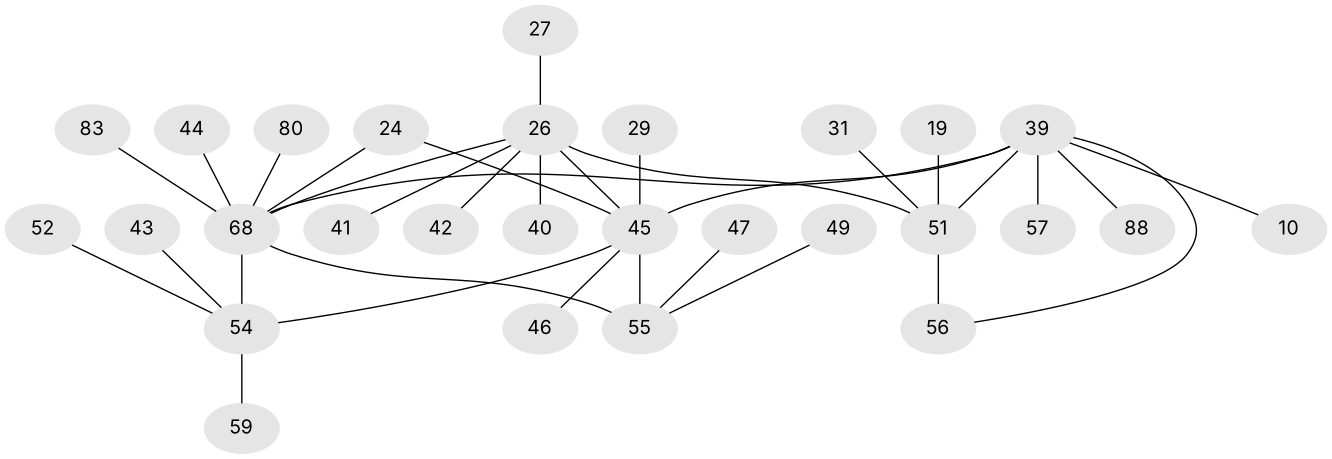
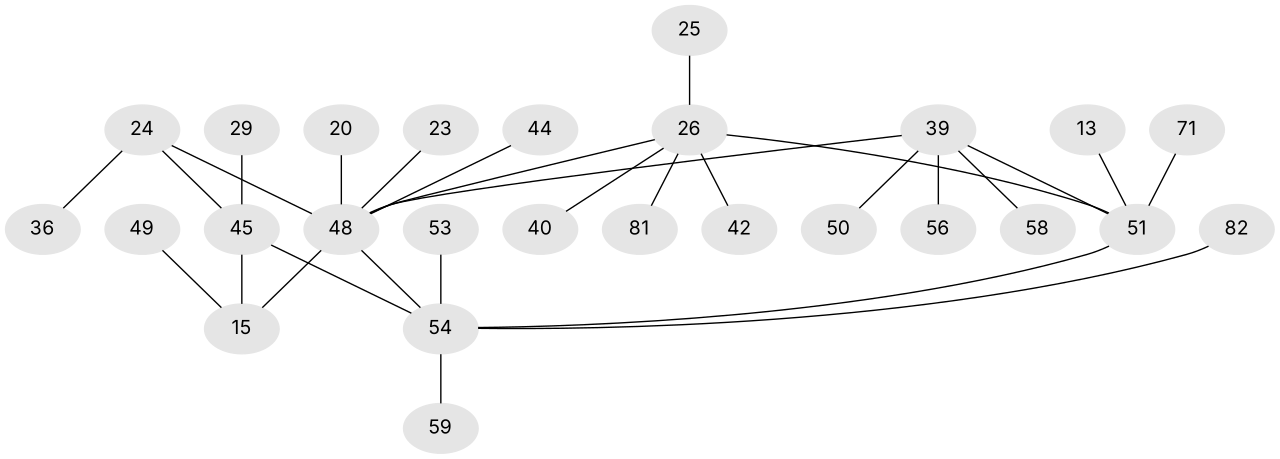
node "27": label "27" -> "25"
node "83": label "83" -> "23"
node "80": label "80" -> "20"
node "31": label "31" -> "71"
node "19": label "19" -> "13"
edge "39" -- "45": removed
edge "26" -- "45": removed
node "52": label "52" -> "82"
node "36": added
node "43": label "43" -> "53"
node "68": label "68" -> "48"
node "41": label "41" -> "81"
node "47": removed
node "57": removed
node "88": label "88" -> "58"
node "10": label "10" -> "50"
edge "51" -- "56": now "51" -- "54"
node "46": removed
node "55": label "55" -> "15"
